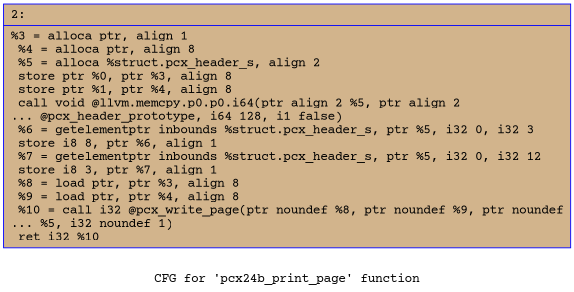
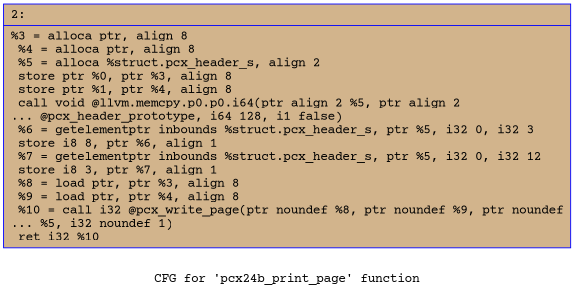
node "2:": text "%3 = alloca ptr, align 1" -> "%3 = alloca ptr, align 8"
